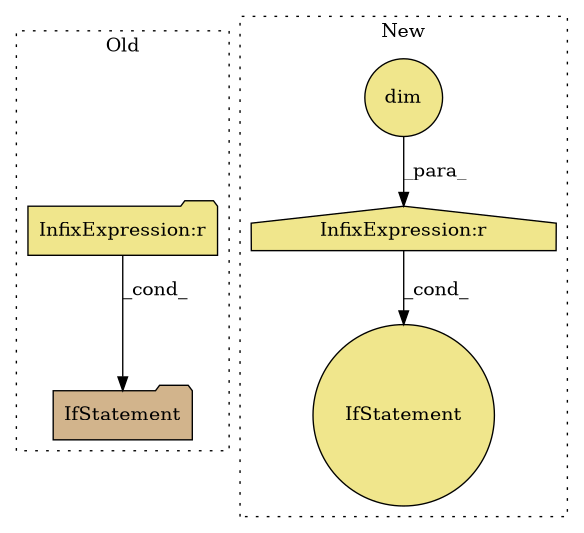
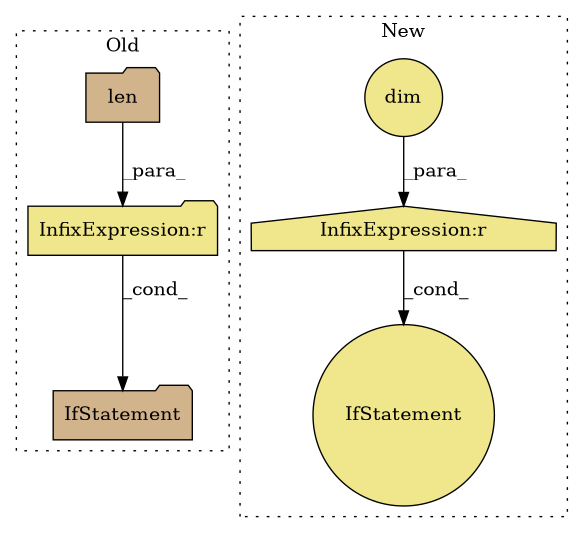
node "len": added
